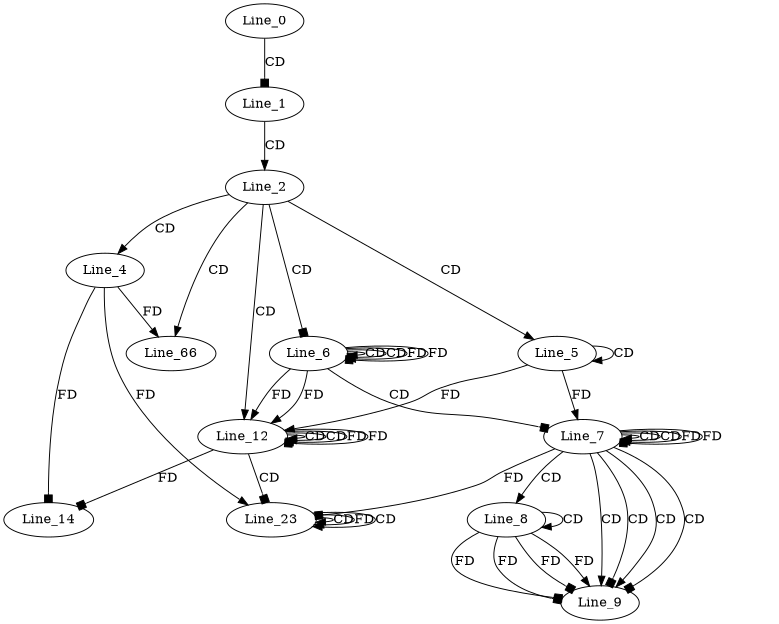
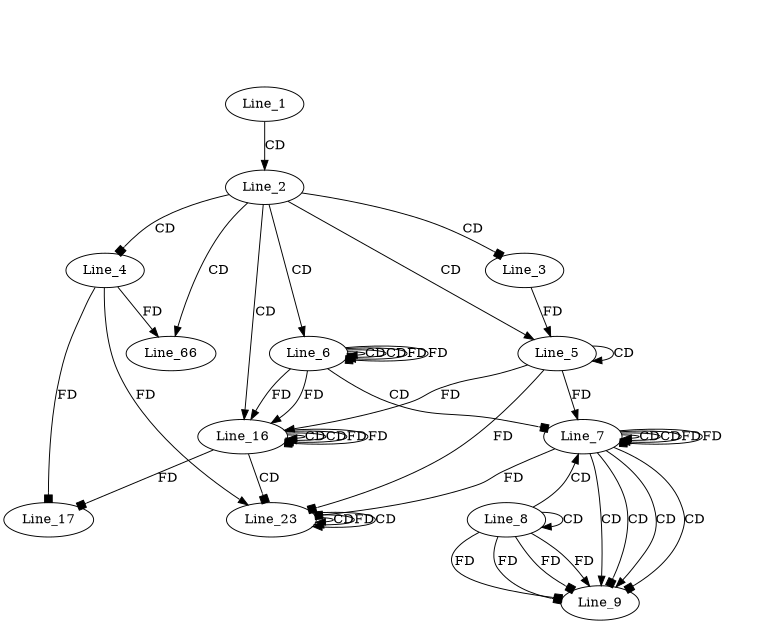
node "Line_0": removed
edge "Line_2" -> "Line_4": arrowhead normal -> box
edge "Line_2" -> "Line_6": arrowhead box -> normal
node "Line_3": added
node "Line_12": label "Line_12" -> "Line_16"
edge "Line_5" -> "Line_23": added, label "FD"
edge "Line_7" -> "Line_8": reversed
node "Line_14": label "Line_14" -> "Line_17"
